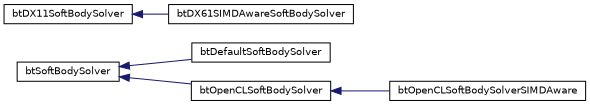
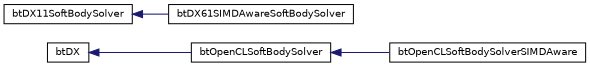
node "btDefaultSoftBodySolver": removed
node "btSoftBodySolver": label "btSoftBodySolver" -> "btDX"
